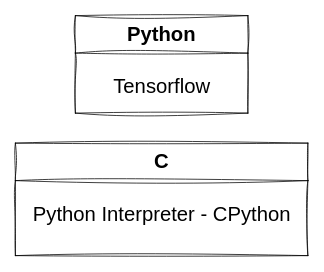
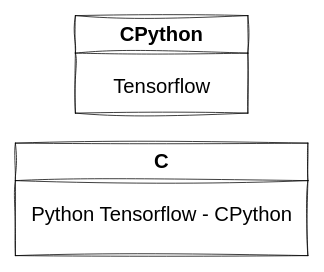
node "Python": label "Python" -> "CPython"
node "Python Interpreter - CPython": label "Python Interpreter - CPython" -> "Python Tensorflow - CPython"
